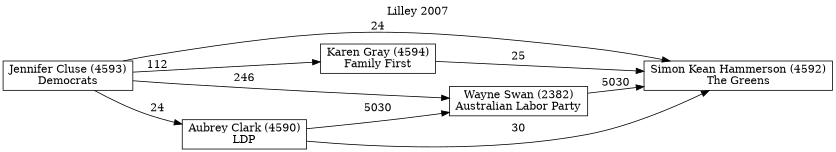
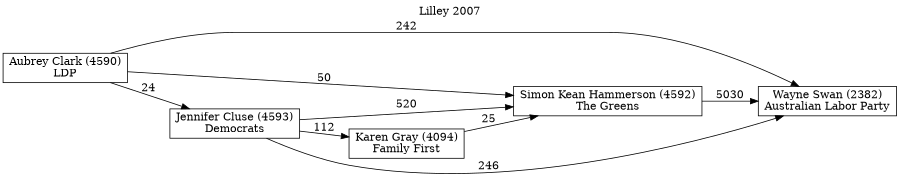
edge "Jennifer Cluse (4593) Democrats" -> "Simon Kean Hammerson (4592) The Greens": label "24" -> "520"
node "Karen Gray (4594) Family First": label "Karen Gray (4594) Family First" -> "Karen Gray (4094) Family First"
edge "Wayne Swan (2382) Australian Labor Party" -> "Simon Kean Hammerson (4592) The Greens": reversed
edge "Aubrey Clark (4590) LDP" -> "Wayne Swan (2382) Australian Labor Party": label "5030" -> "242"
edge "Jennifer Cluse (4593) Democrats" -> "Aubrey Clark (4590) LDP": reversed
edge "Aubrey Clark (4590) LDP" -> "Simon Kean Hammerson (4592) The Greens": label "30" -> "50"
